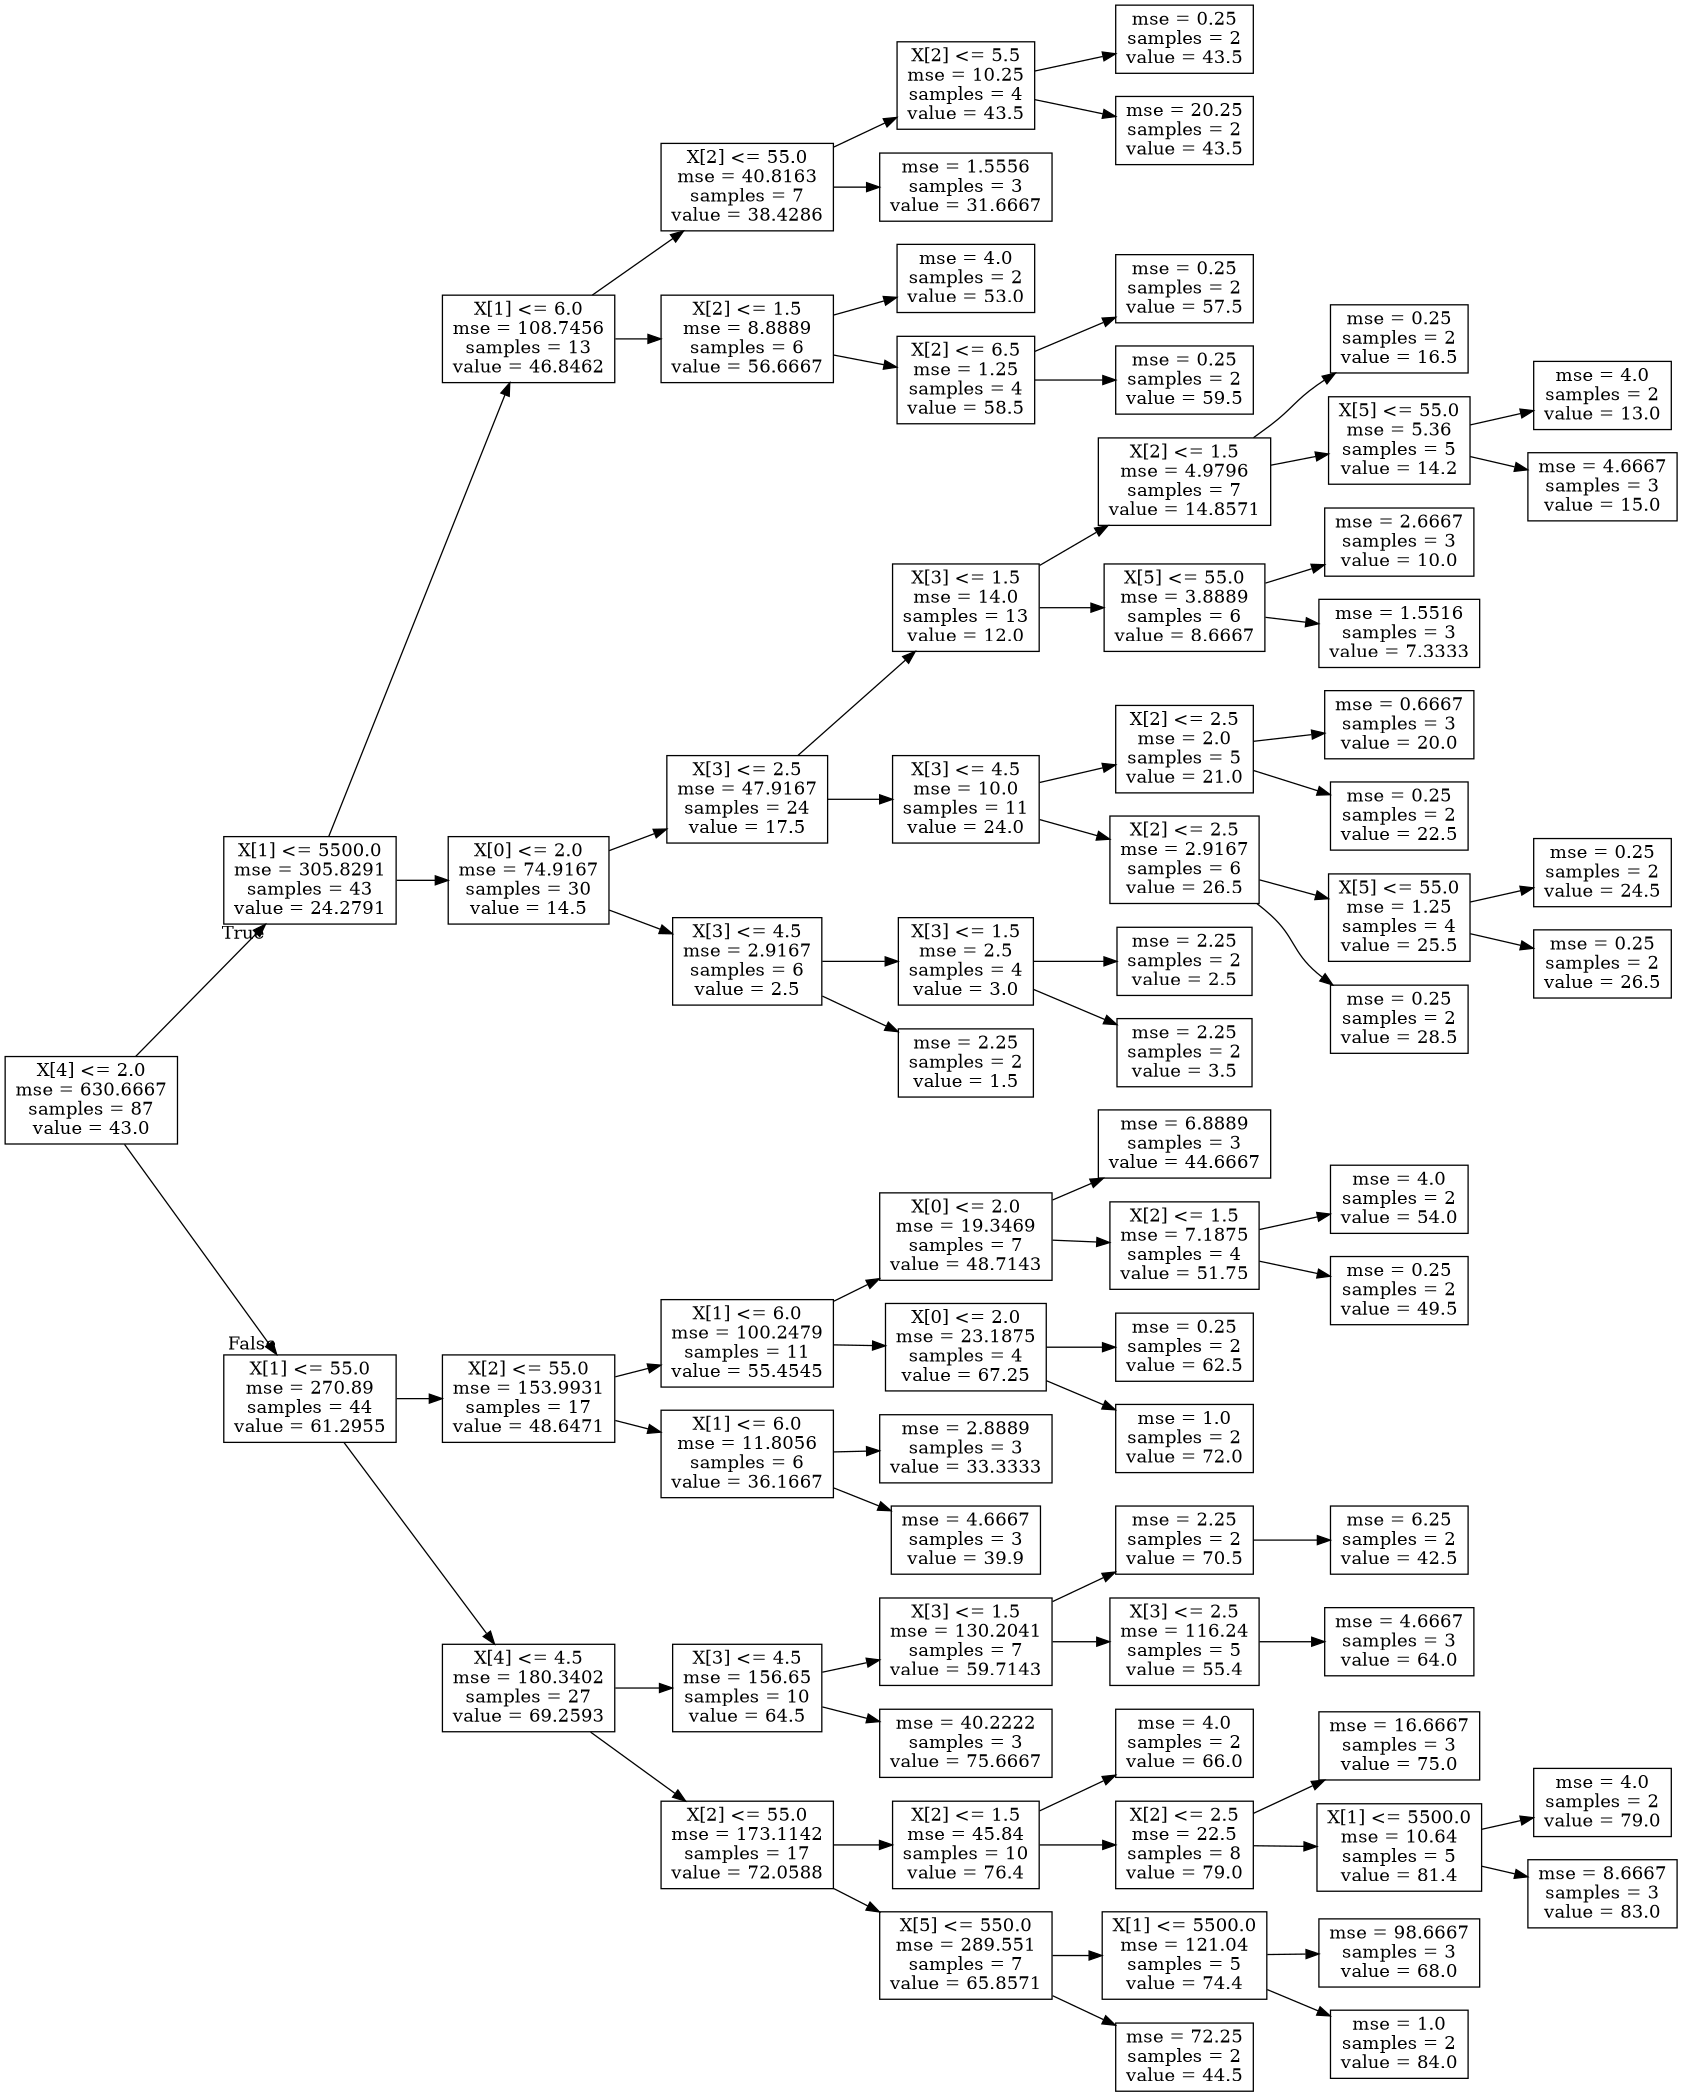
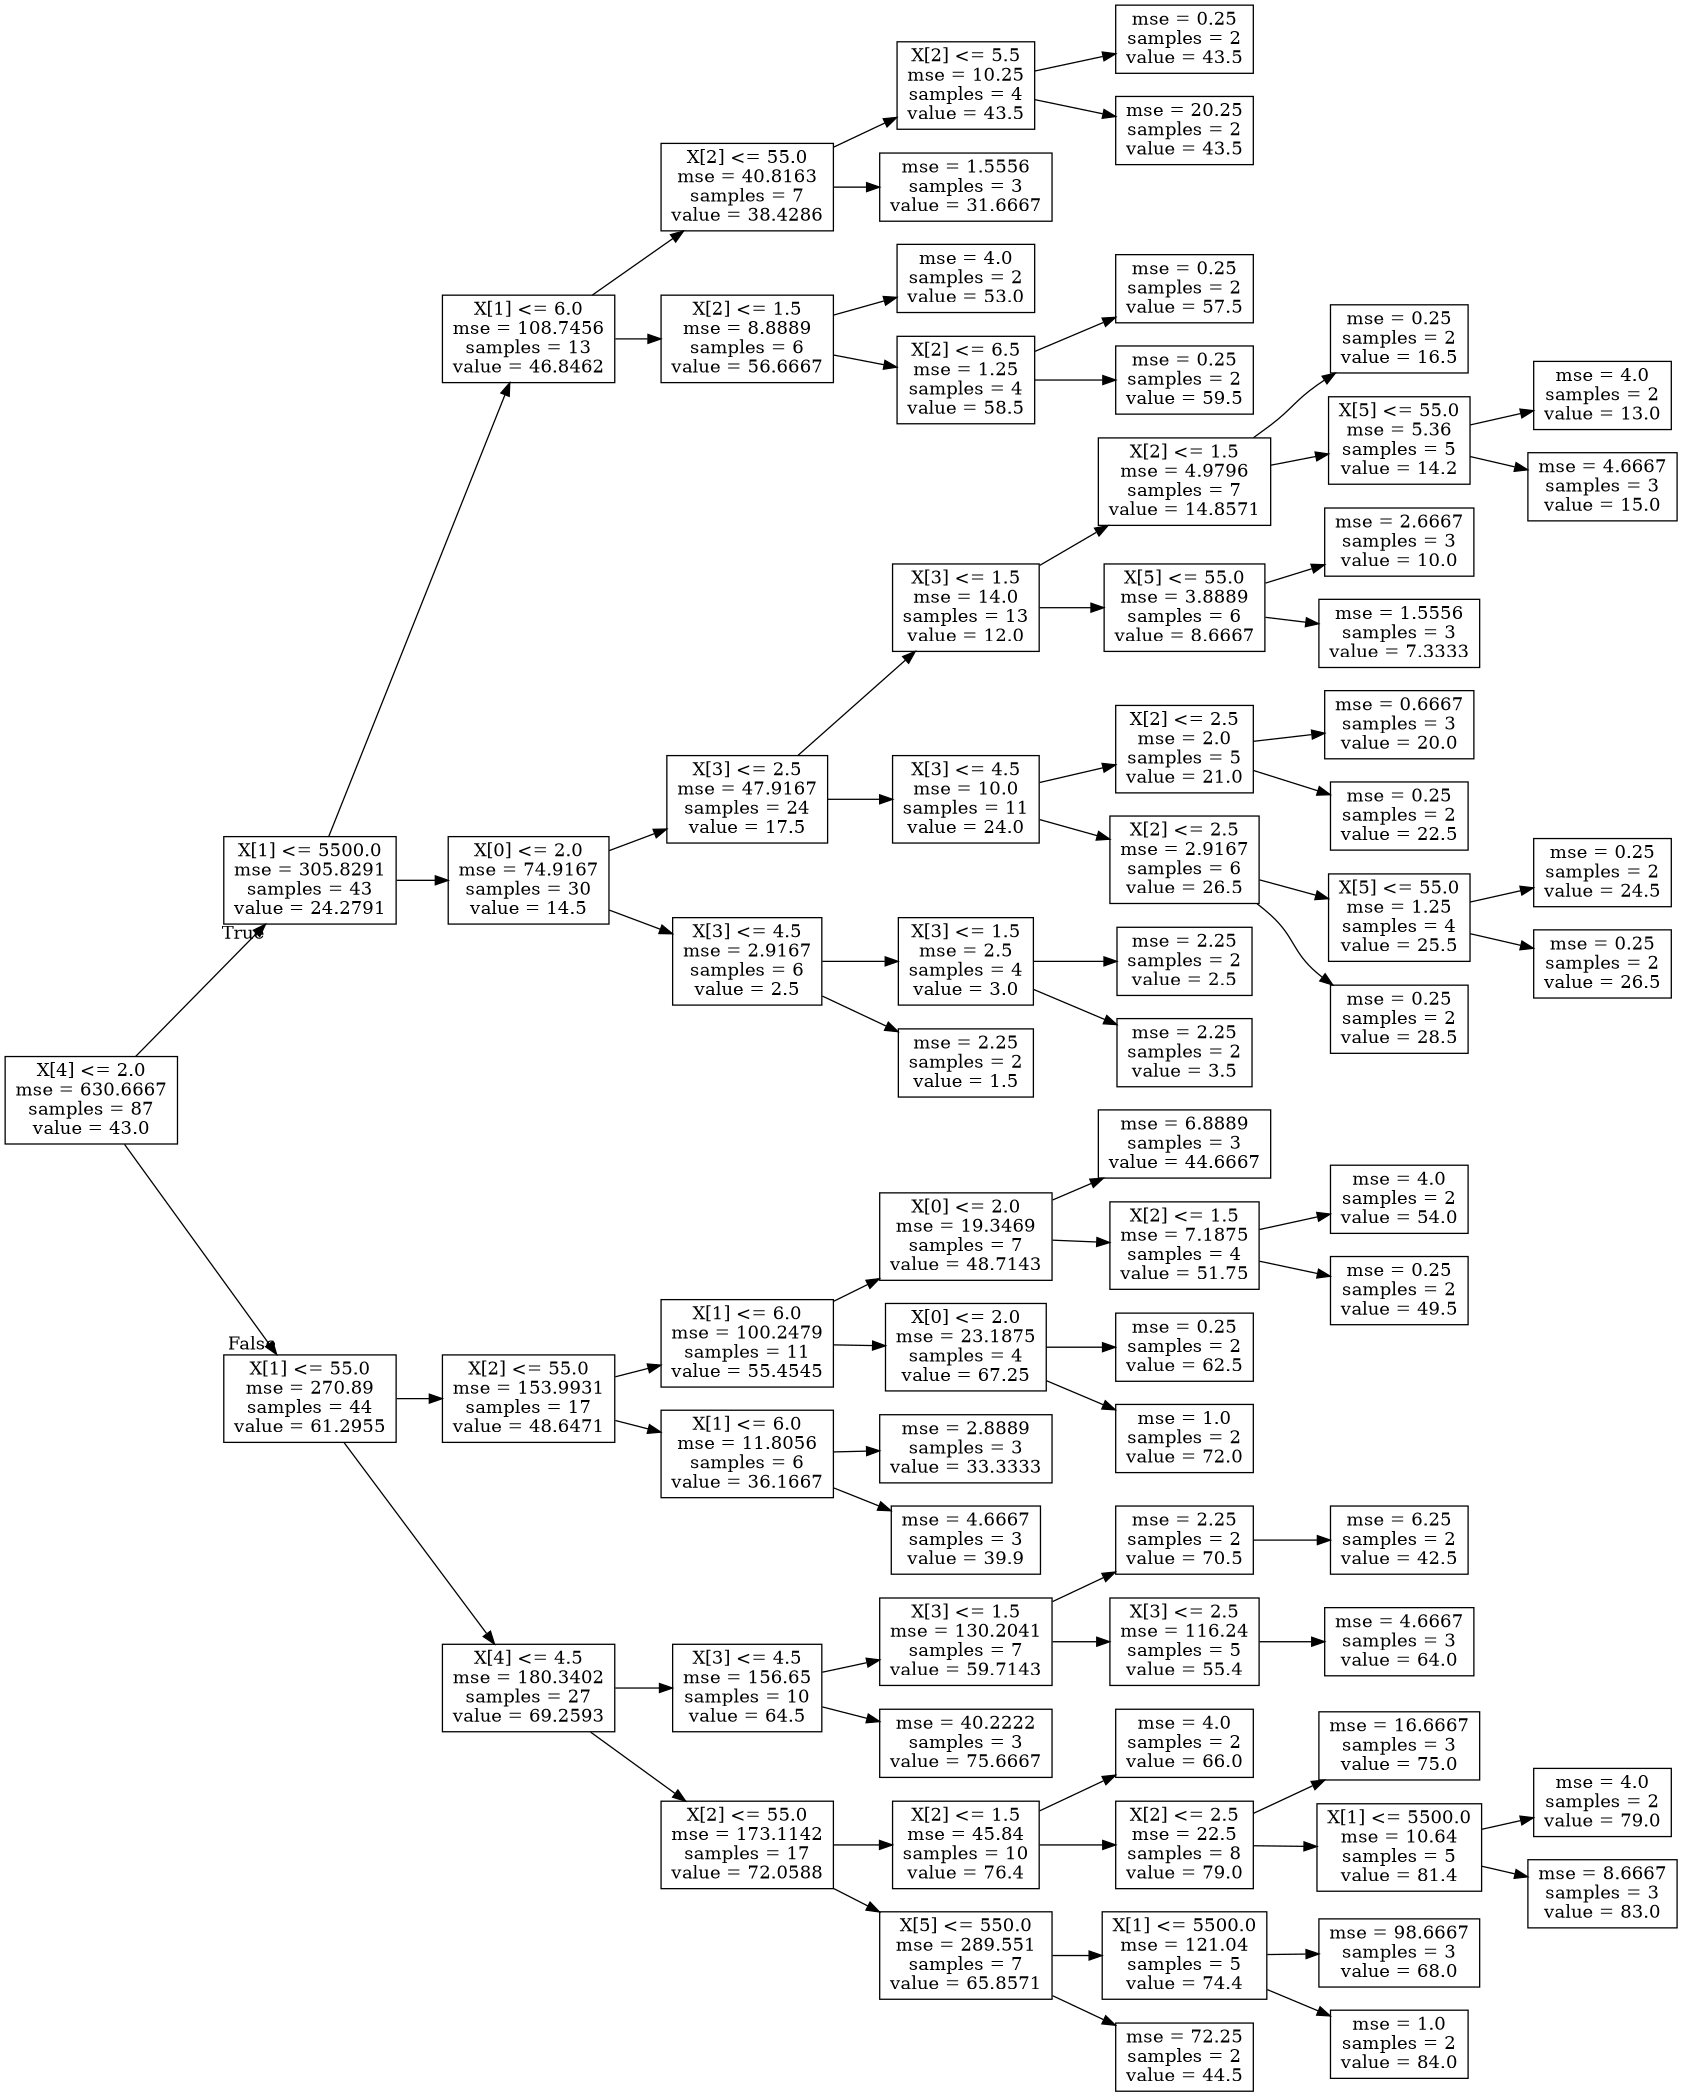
node "mse = 1.5516 samples = 3 value = 7.3333": label "mse = 1.5516 samples = 3 value = 7.3333" -> "mse = 1.5556 samples = 3 value = 7.3333"
